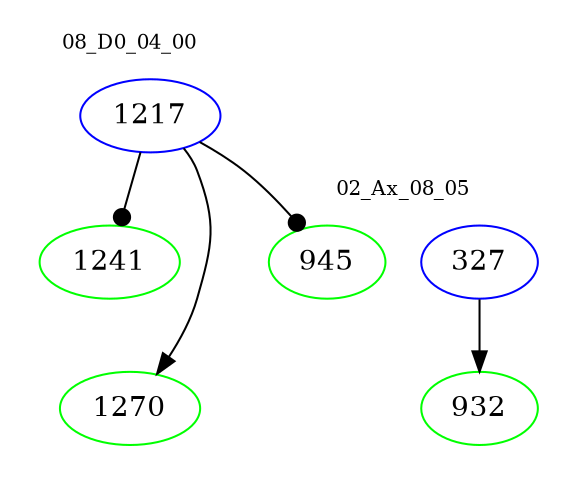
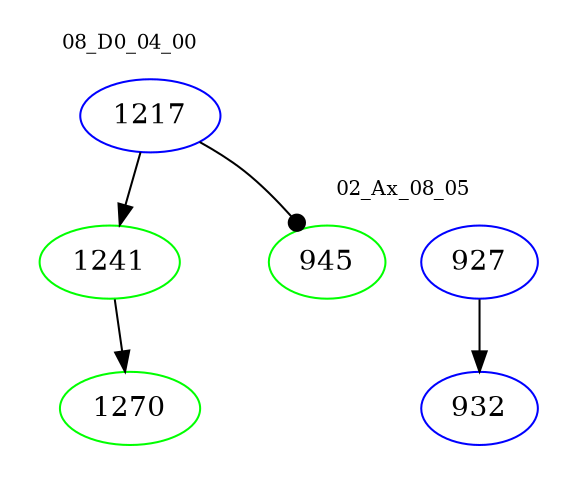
edge "1217" -> "1241": arrowhead dot -> normal
edge "1217" -> "1270": now "1241" -> "1270"
node "327": label "327" -> "927"
node "932": color green -> blue
